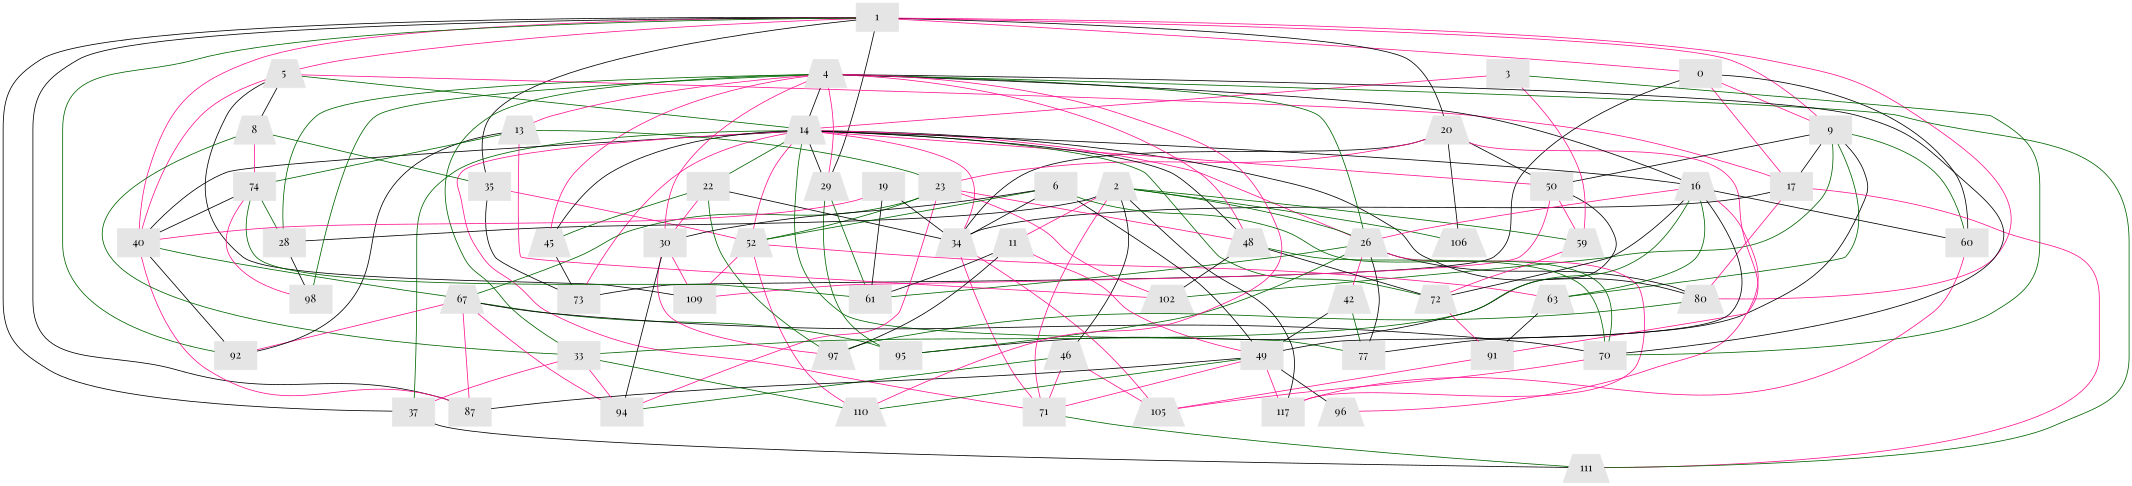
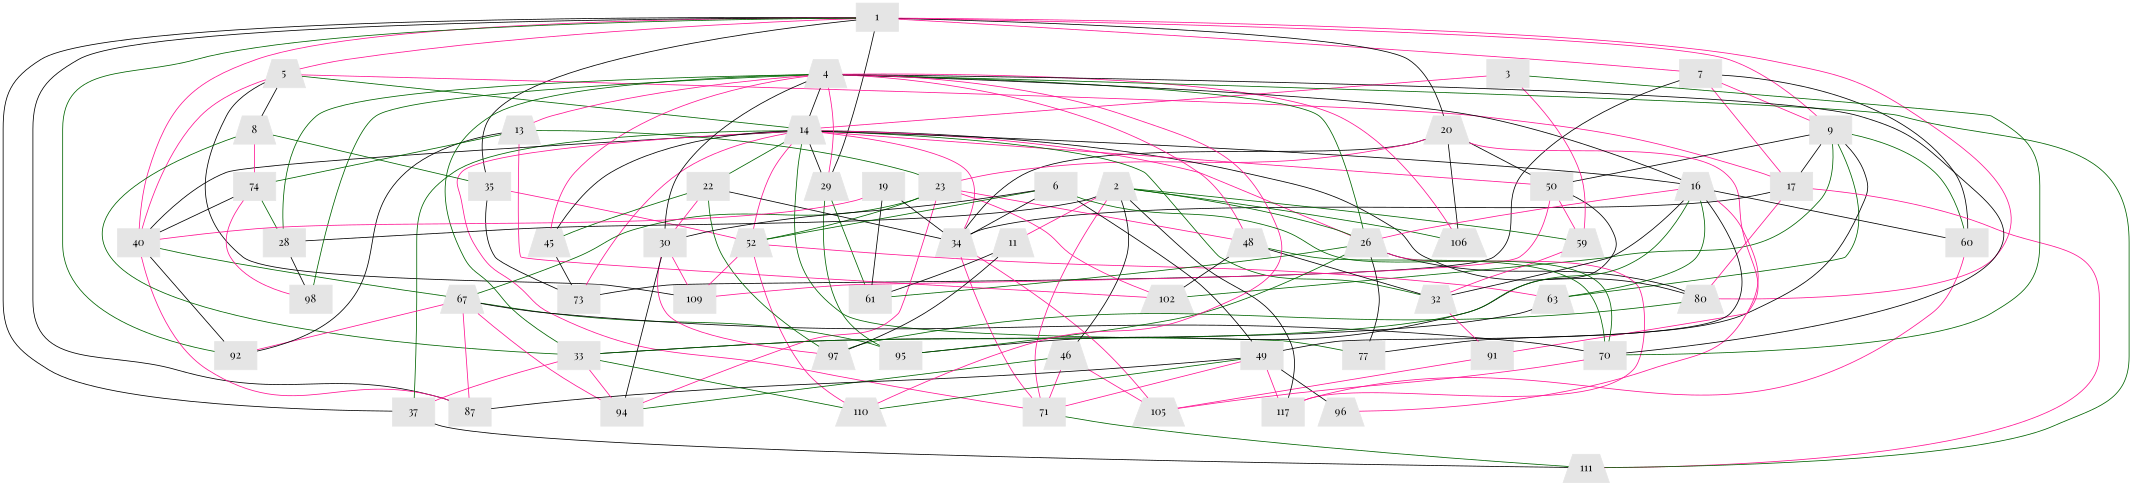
node "0": label "0" -> "7"
edge "4" -- "106": added
edge "4" -- "30": color deeppink -> black
edge "14" -- "48": removed
edge "74" -- "61": removed
node "42": removed
node "72": label "72" -> "32"
edge "11" -- "49": removed
edge "63" -- "91": now "63" -- "33"
